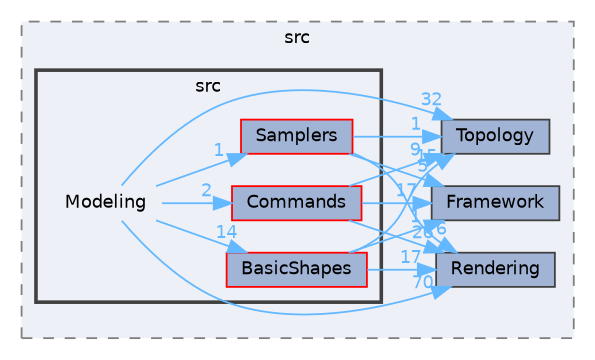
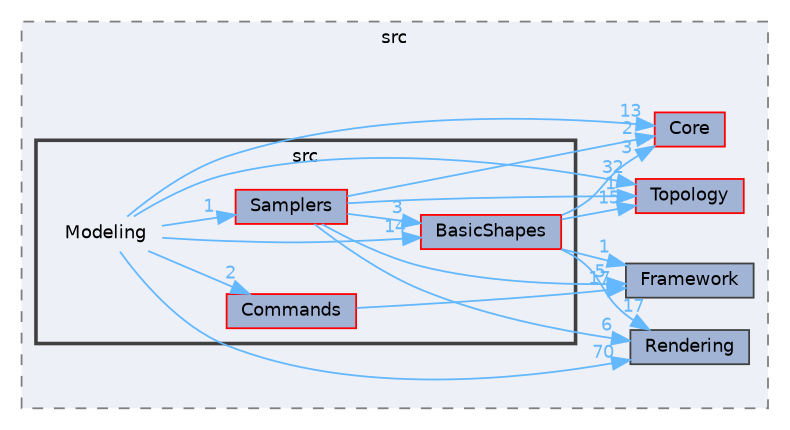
node "Core": added
node "Topology": color grey25 -> red
edge "Commands" -> "Topology": removed
edge "Samplers" -> "BasicShapes": added
edge "Commands" -> "Rendering": removed
